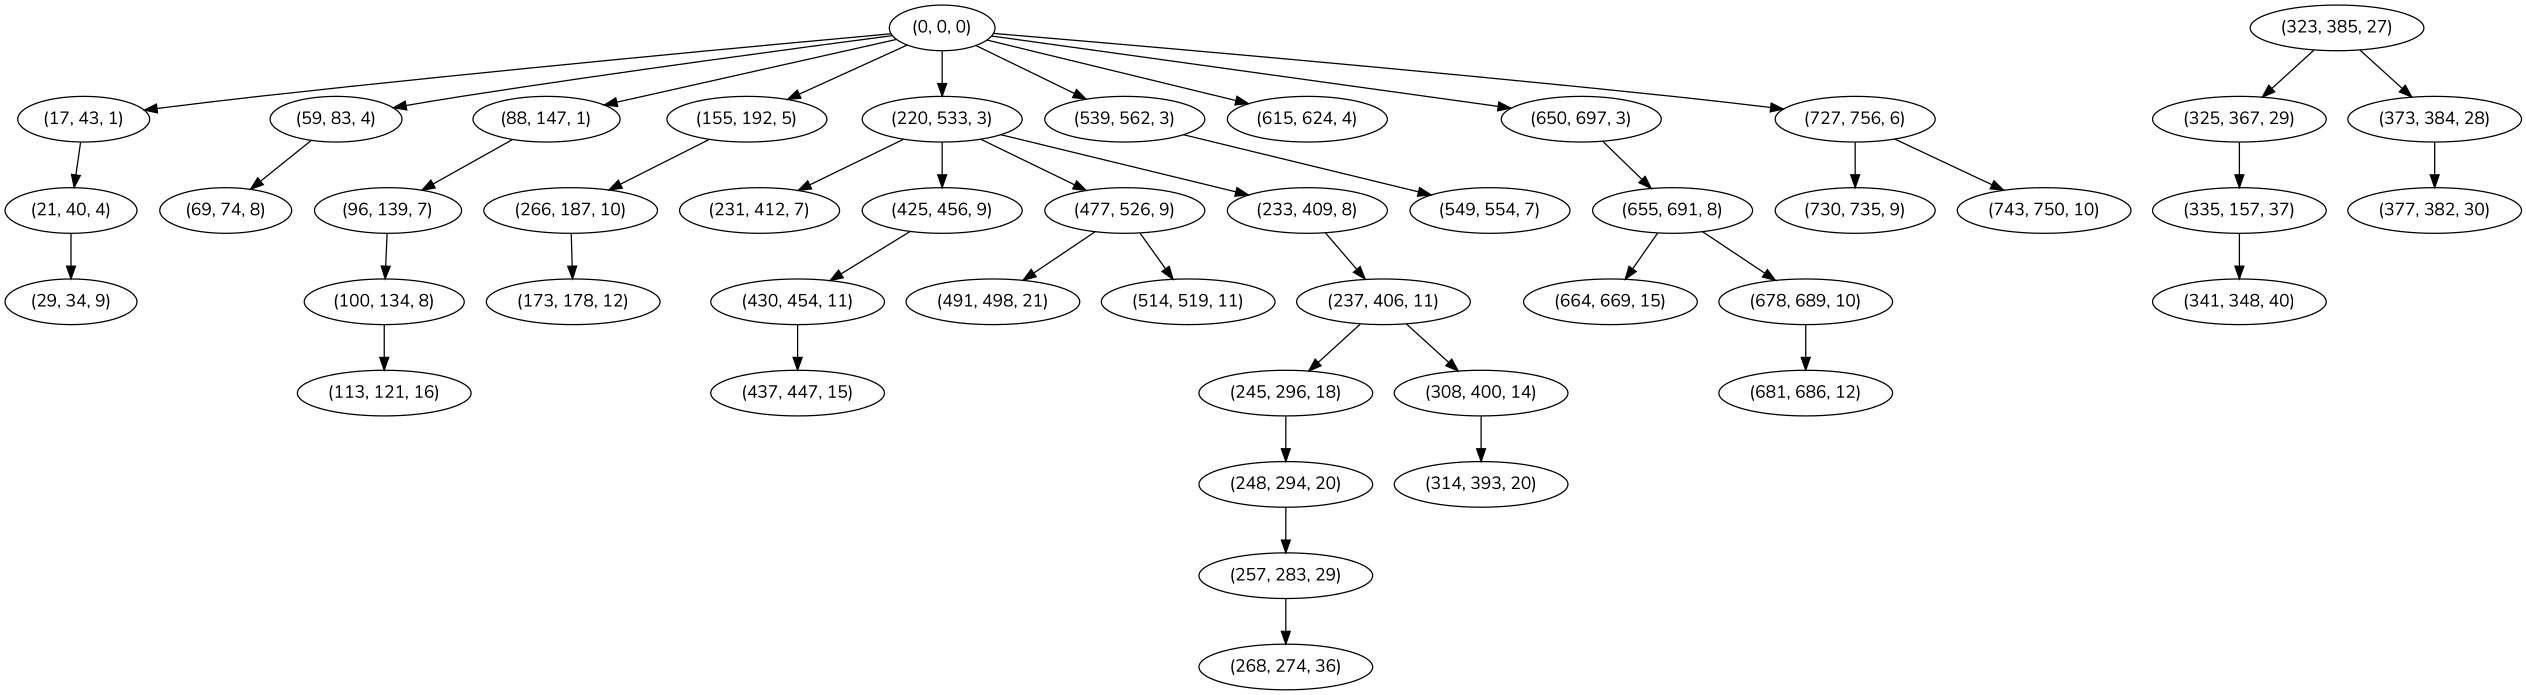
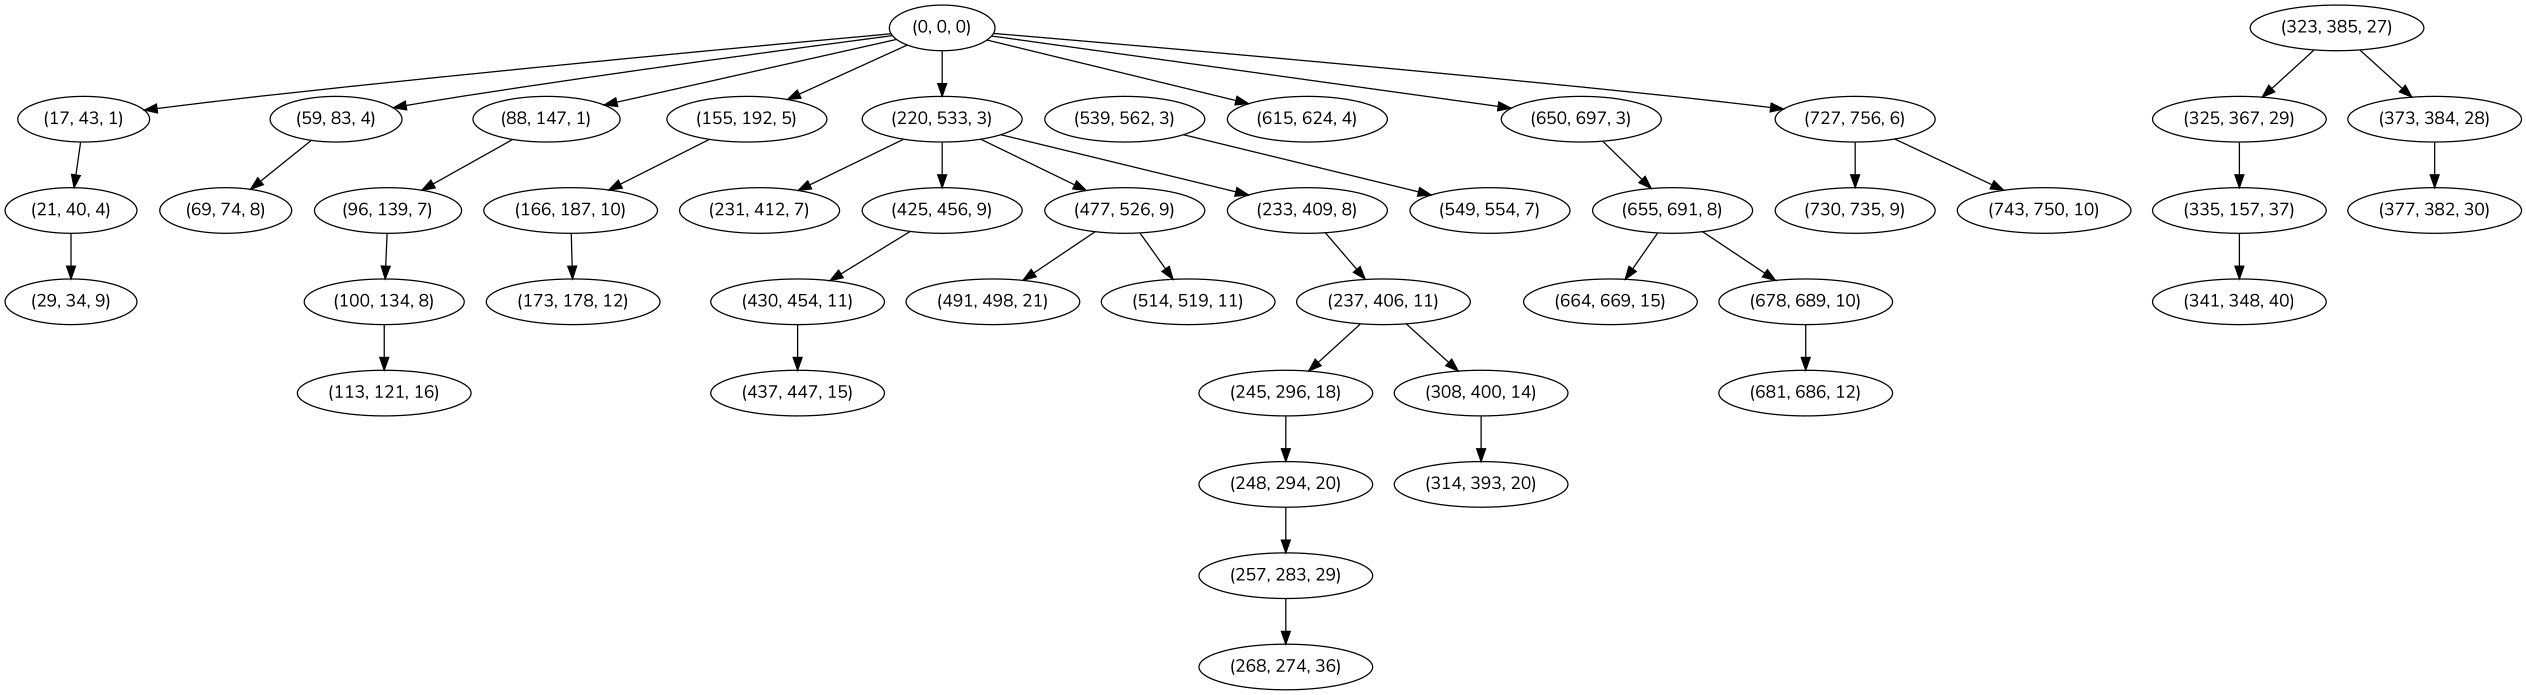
edge "(0, 0, 0)" -> "(539, 562, 3)": removed
node "(266, 187, 10)": label "(266, 187, 10)" -> "(166, 187, 10)"
